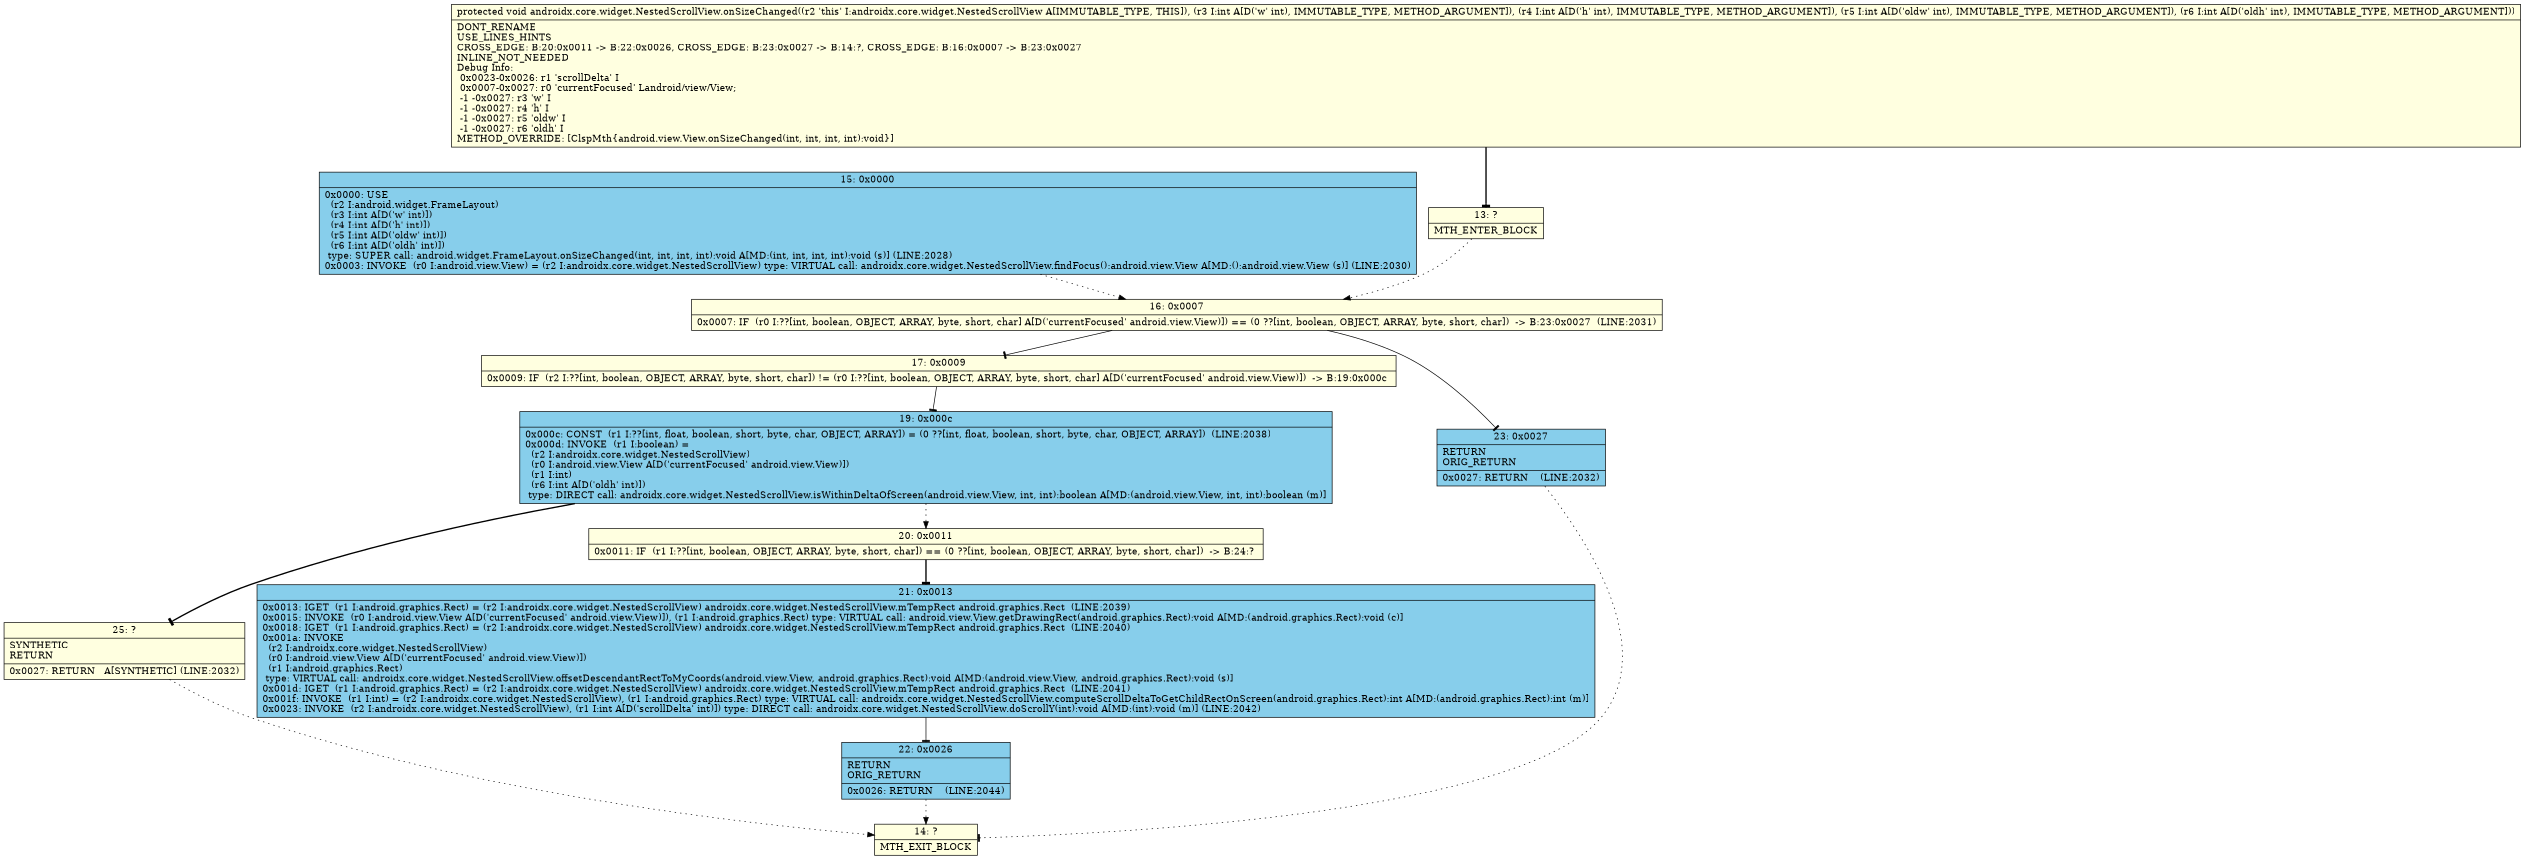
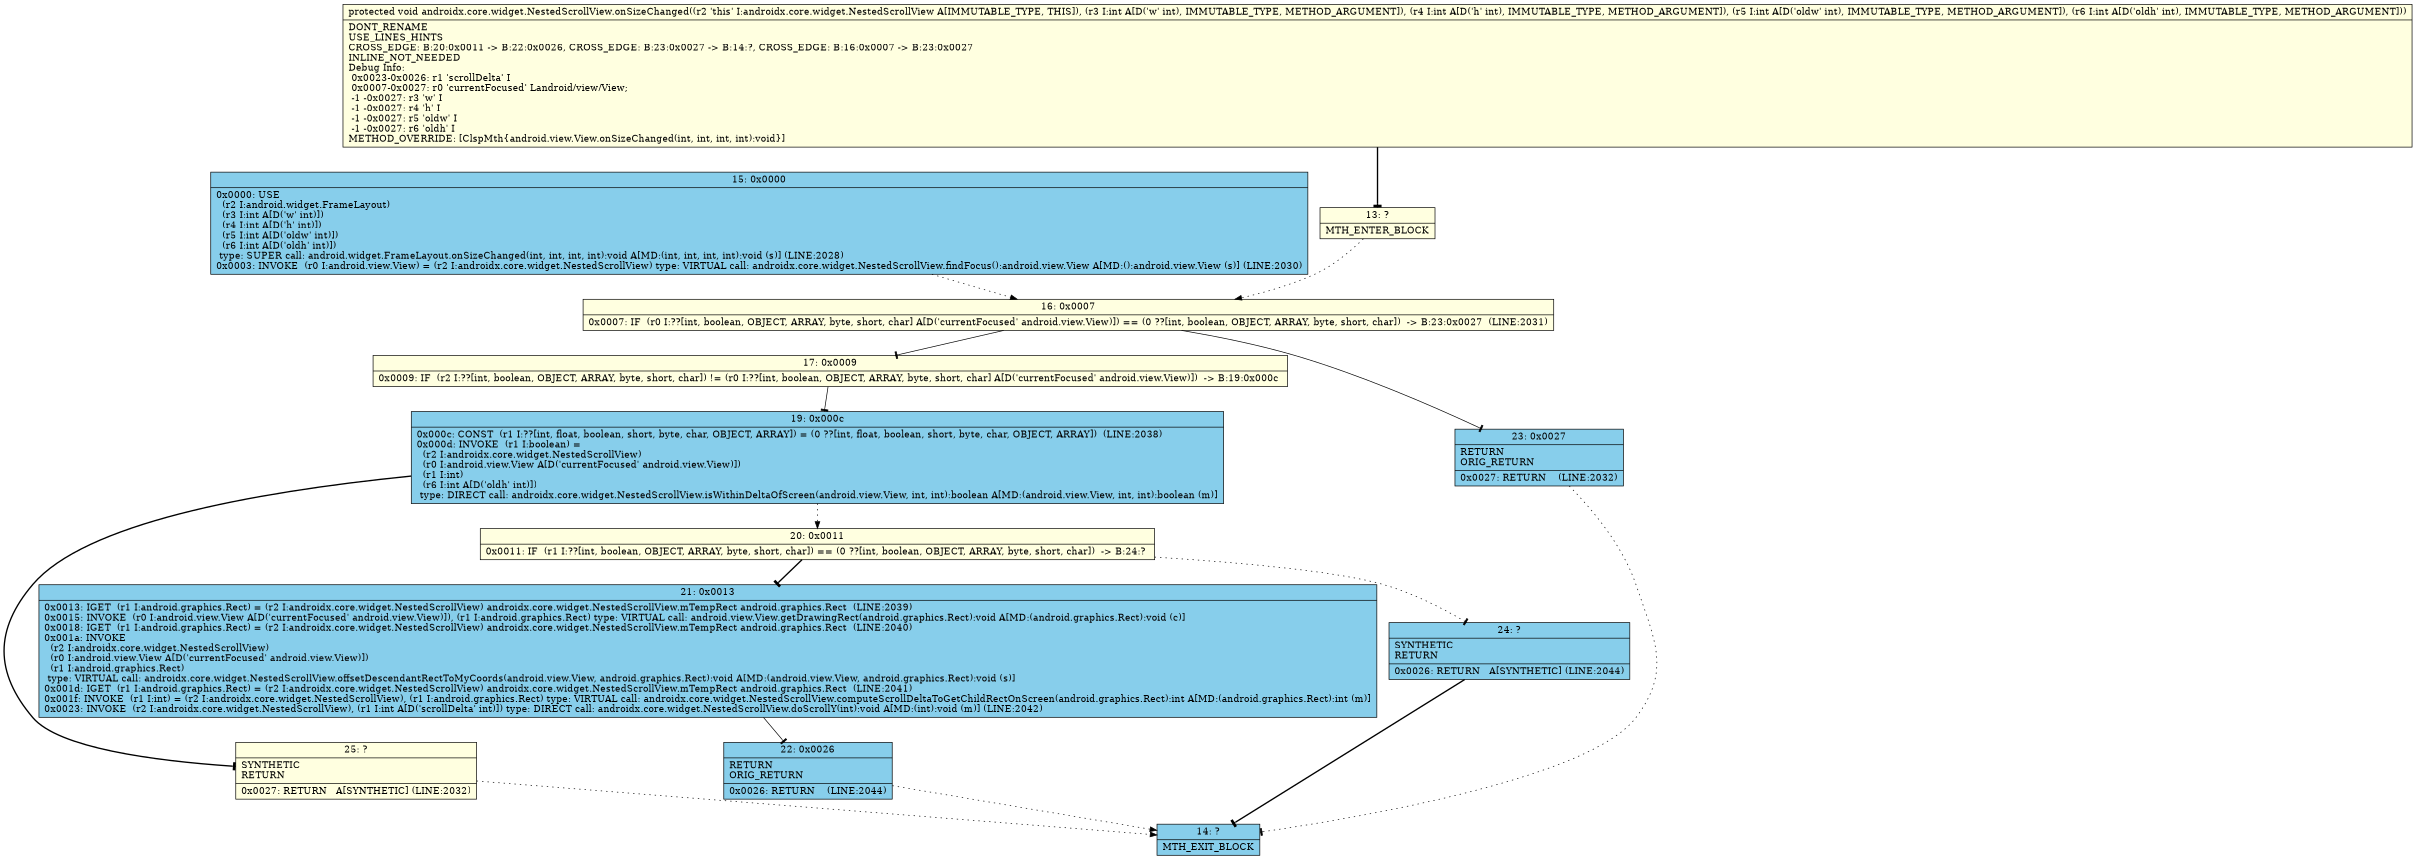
node "24: ?": added
node "14: ?": fillcolor lightyellow -> skyblue
